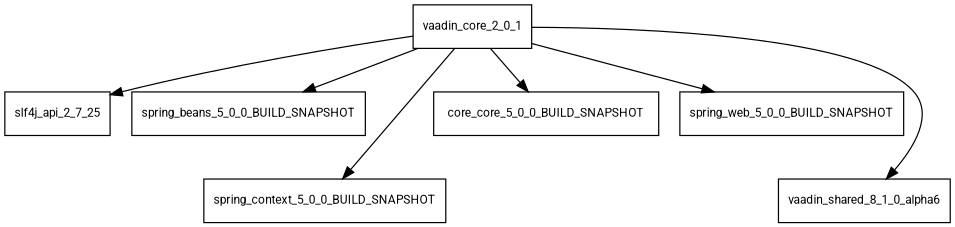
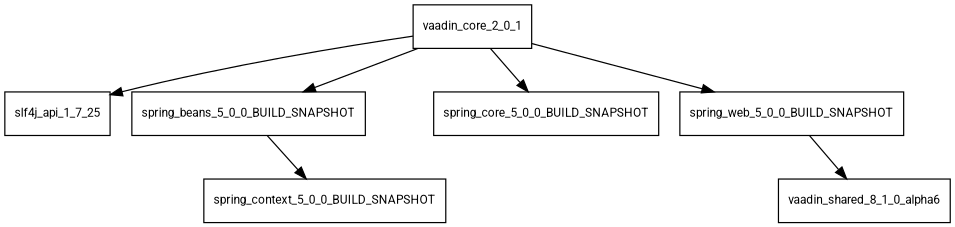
edge "vaadin_core_2_0_1" -> "vaadin_shared_8_1_0_alpha6": now "spring_web_5_0_0_BUILD_SNAPSHOT" -> "vaadin_shared_8_1_0_alpha6"
edge "vaadin_core_2_0_1" -> "spring_context_5_0_0_BUILD_SNAPSHOT": now "spring_beans_5_0_0_BUILD_SNAPSHOT" -> "spring_context_5_0_0_BUILD_SNAPSHOT"
node "slf4j_api_2_7_25": label "slf4j_api_2_7_25" -> "slf4j_api_1_7_25"
node "core_core_5_0_0_BUILD_SNAPSHOT": label "core_core_5_0_0_BUILD_SNAPSHOT" -> "spring_core_5_0_0_BUILD_SNAPSHOT"
